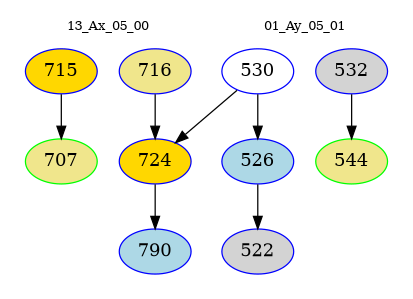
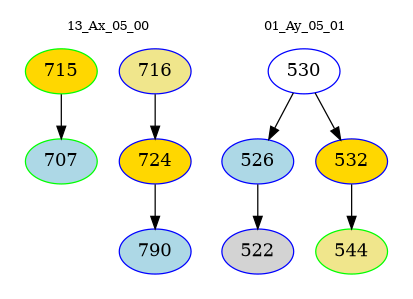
node "715": color blue -> green
node "532": fillcolor lightgrey -> gold
edge "530" -> "724": now "530" -> "532"
node "707": fillcolor khaki -> lightblue
